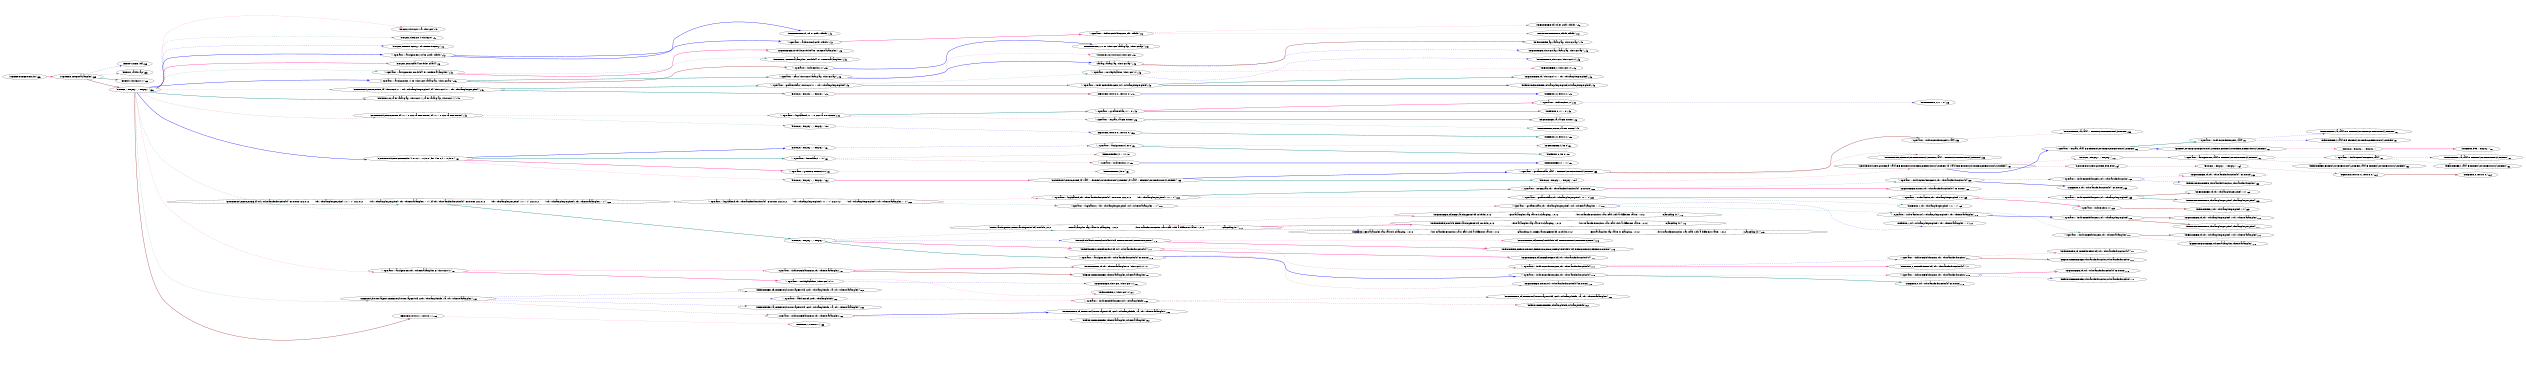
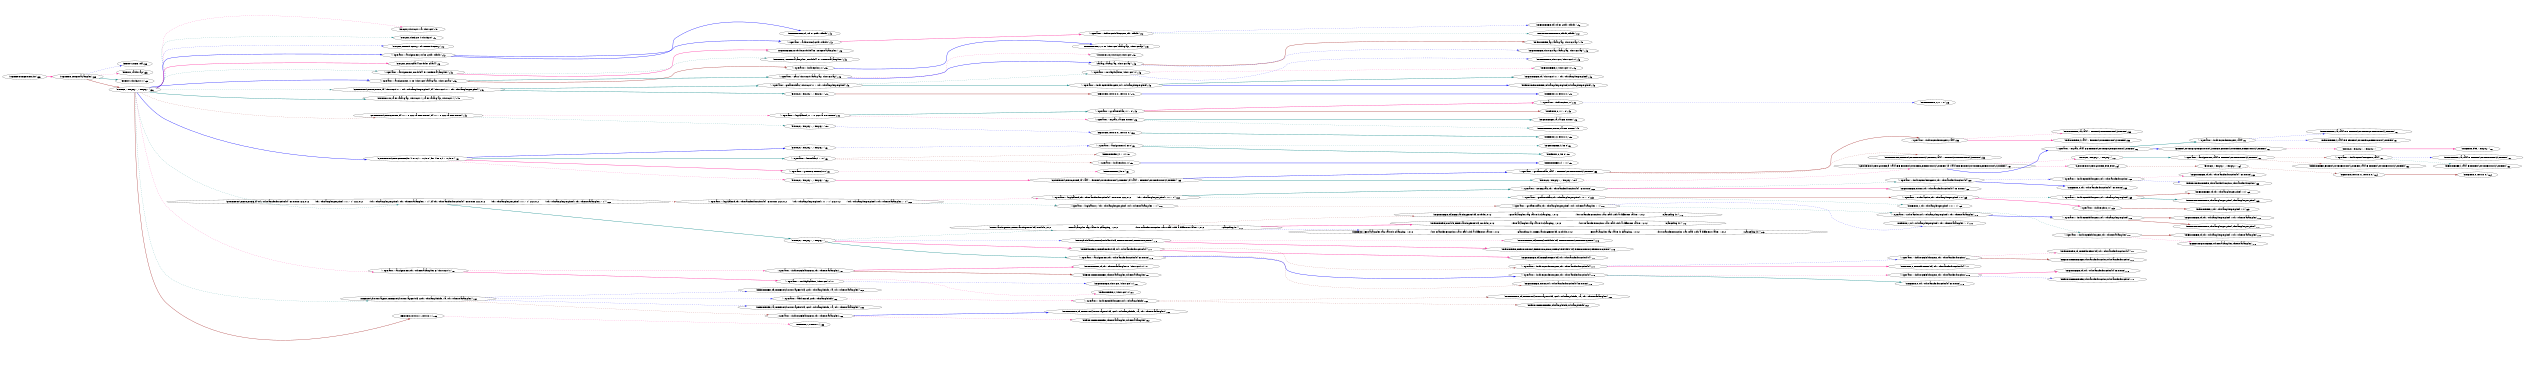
edge "(<operator>.indirectFieldAccess,tif->tif_dir)" -> "(IDENTIFIER,tif,*td = &tif->tif_dir)": color deeppink -> blue
node "(IDENTIFIER,i,va[i] > EXTRASAMPLE_UNASSALPHA)": added
